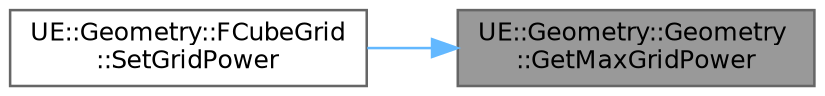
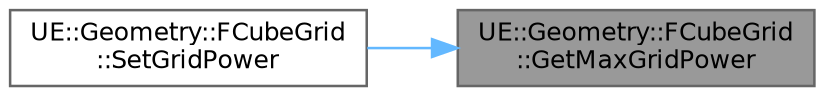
node "UE::Geometry::Geometry ::GetMaxGridPower": label "UE::Geometry::Geometry ::GetMaxGridPower" -> "UE::Geometry::FCubeGrid ::GetMaxGridPower"
